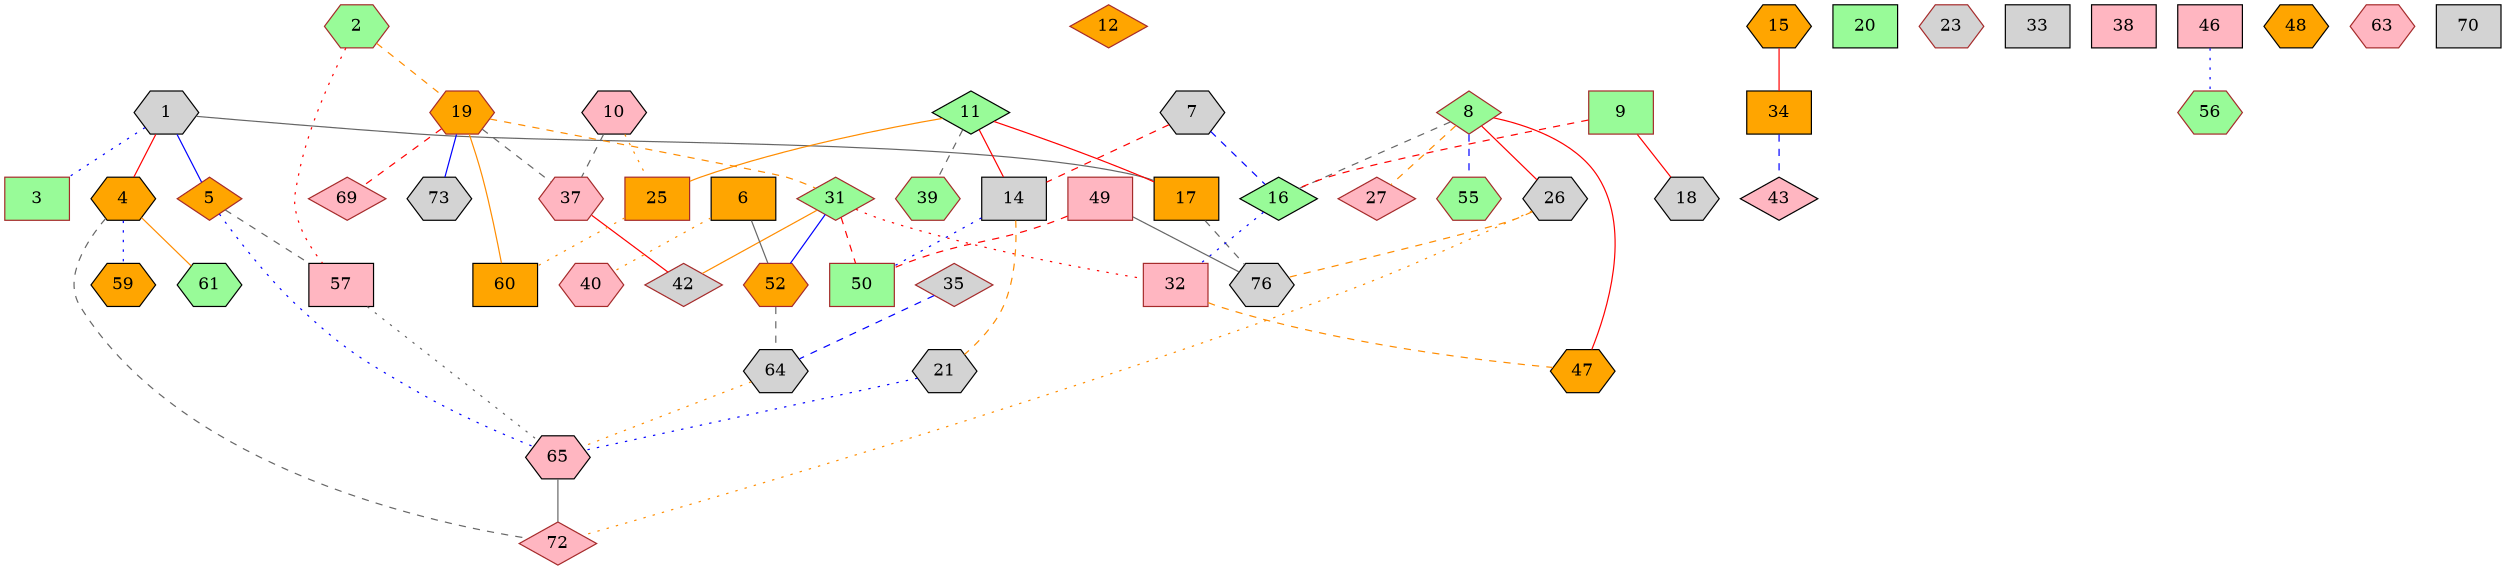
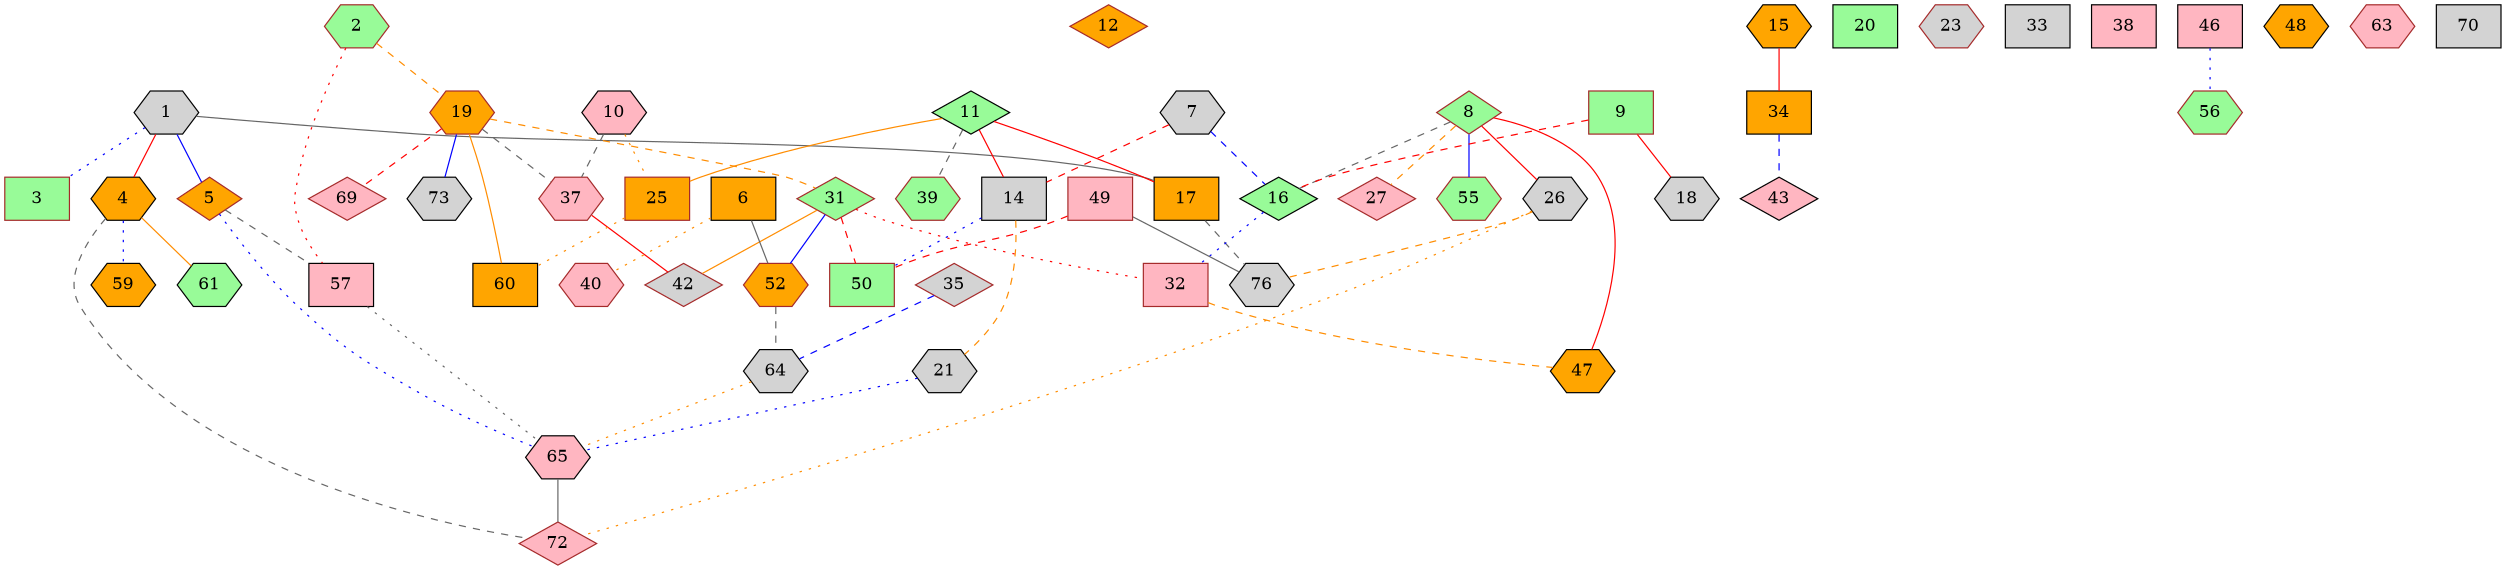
edge "8" -- "55": style dashed -> solid
